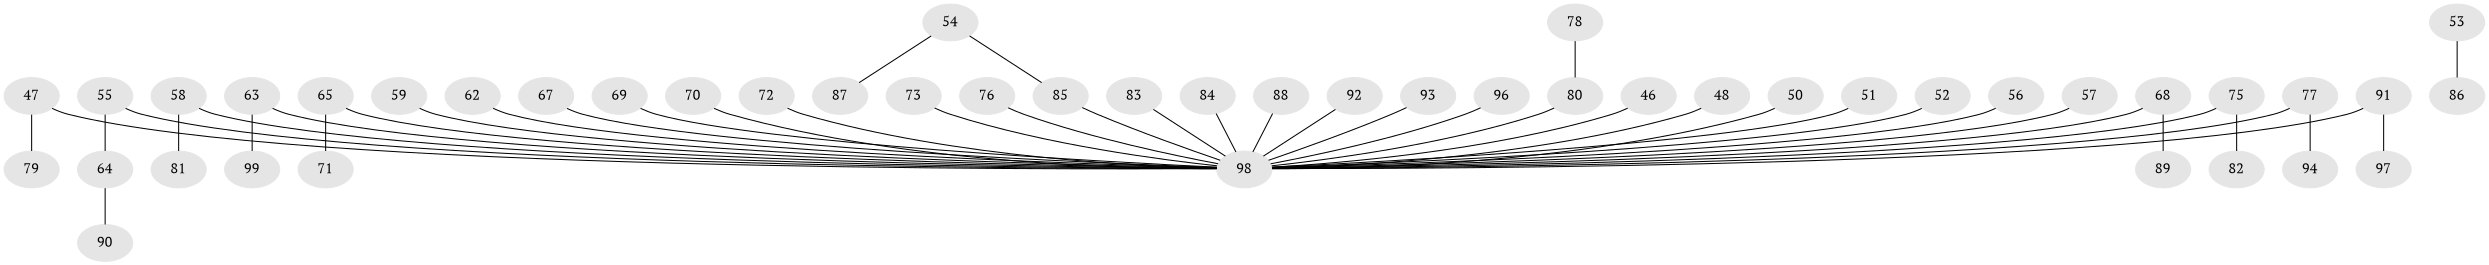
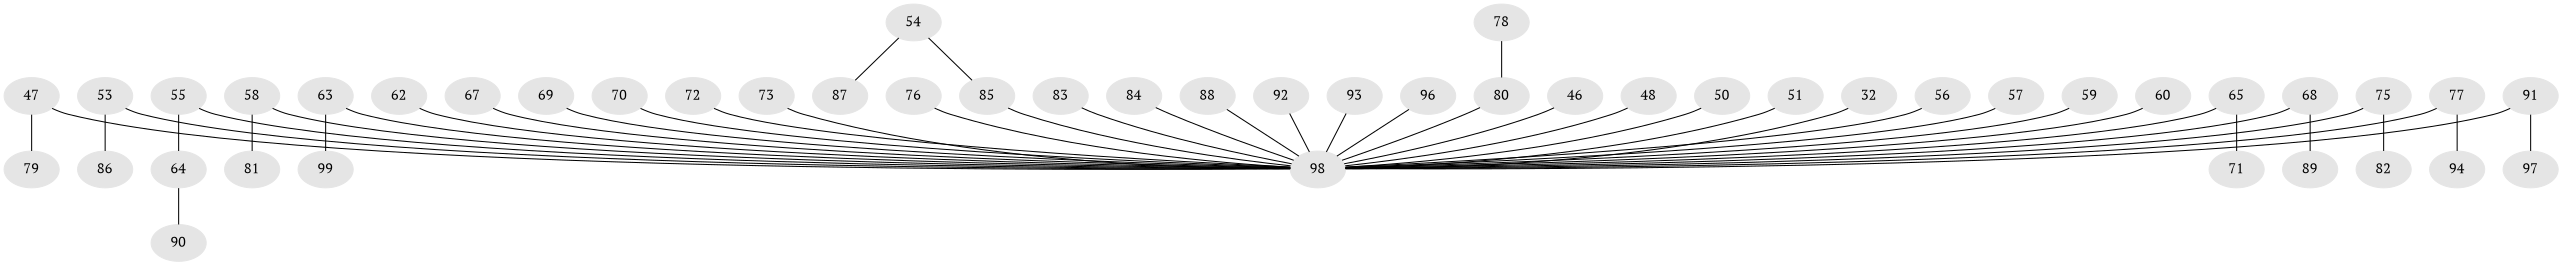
node "52": label "52" -> "32"
node "60": added
edge "53" -- "98": added
